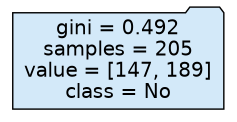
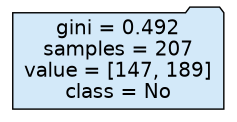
node "gini = 0.492 samples = 205 value = [147, 189] class = No": label "gini = 0.492 samples = 205 value = [147, 189] class = No" -> "gini = 0.492 samples = 207 value = [147, 189] class = No"
